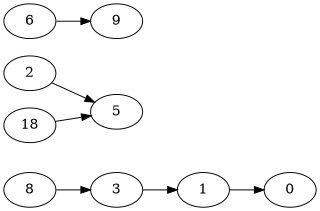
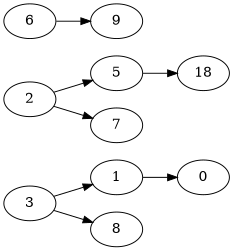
edge "18" -> "5": reversed
node "7": added
edge "8" -> "3": reversed
